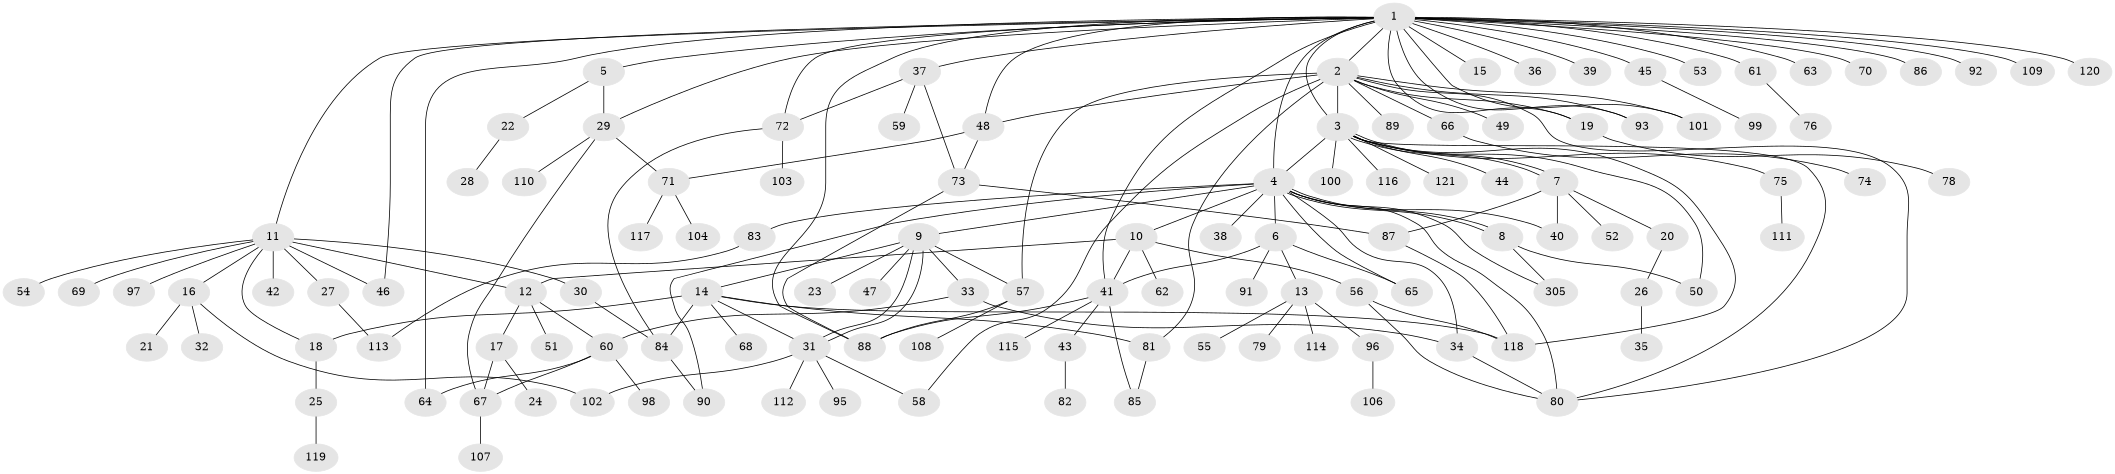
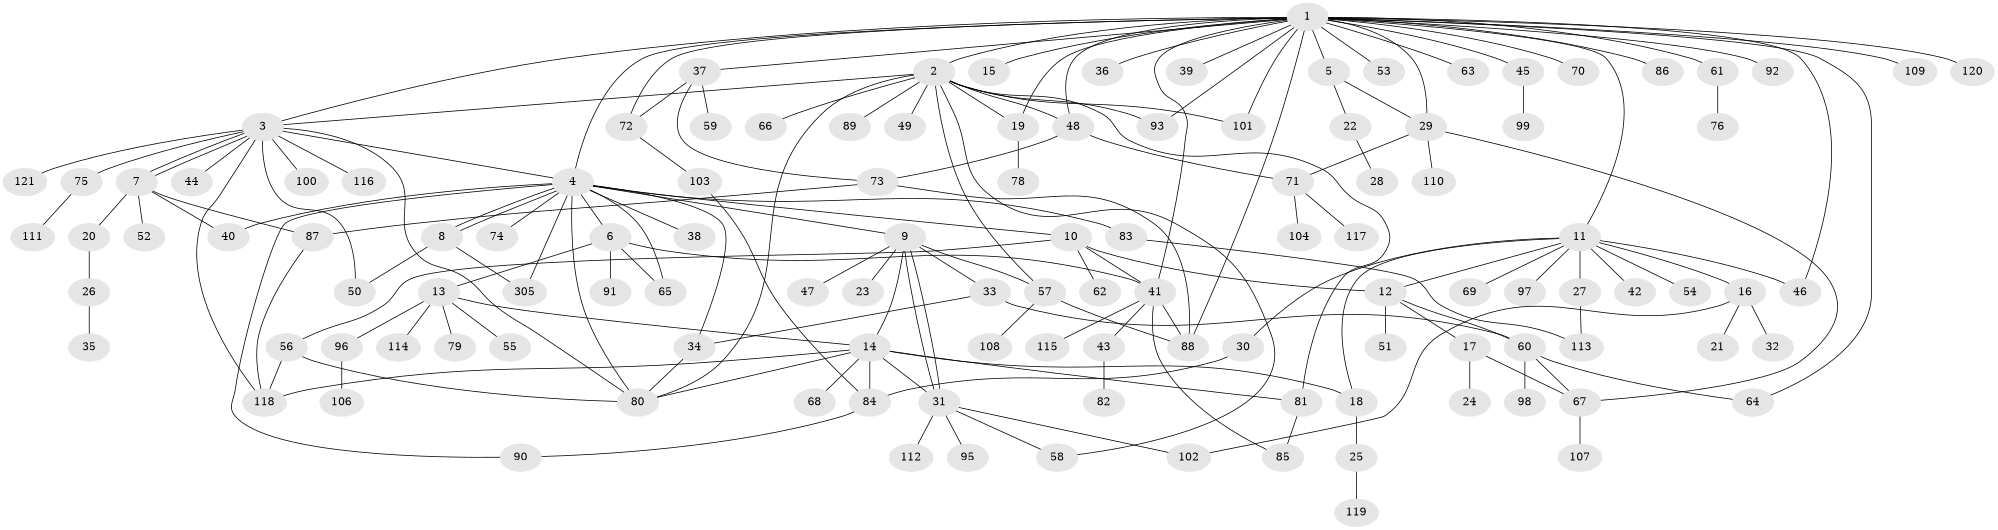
edge "66" -- "74": now "4" -- "74"
edge "72" -- "84": now "103" -- "84"
edge "13" -- "14": added
edge "14" -- "80": added
